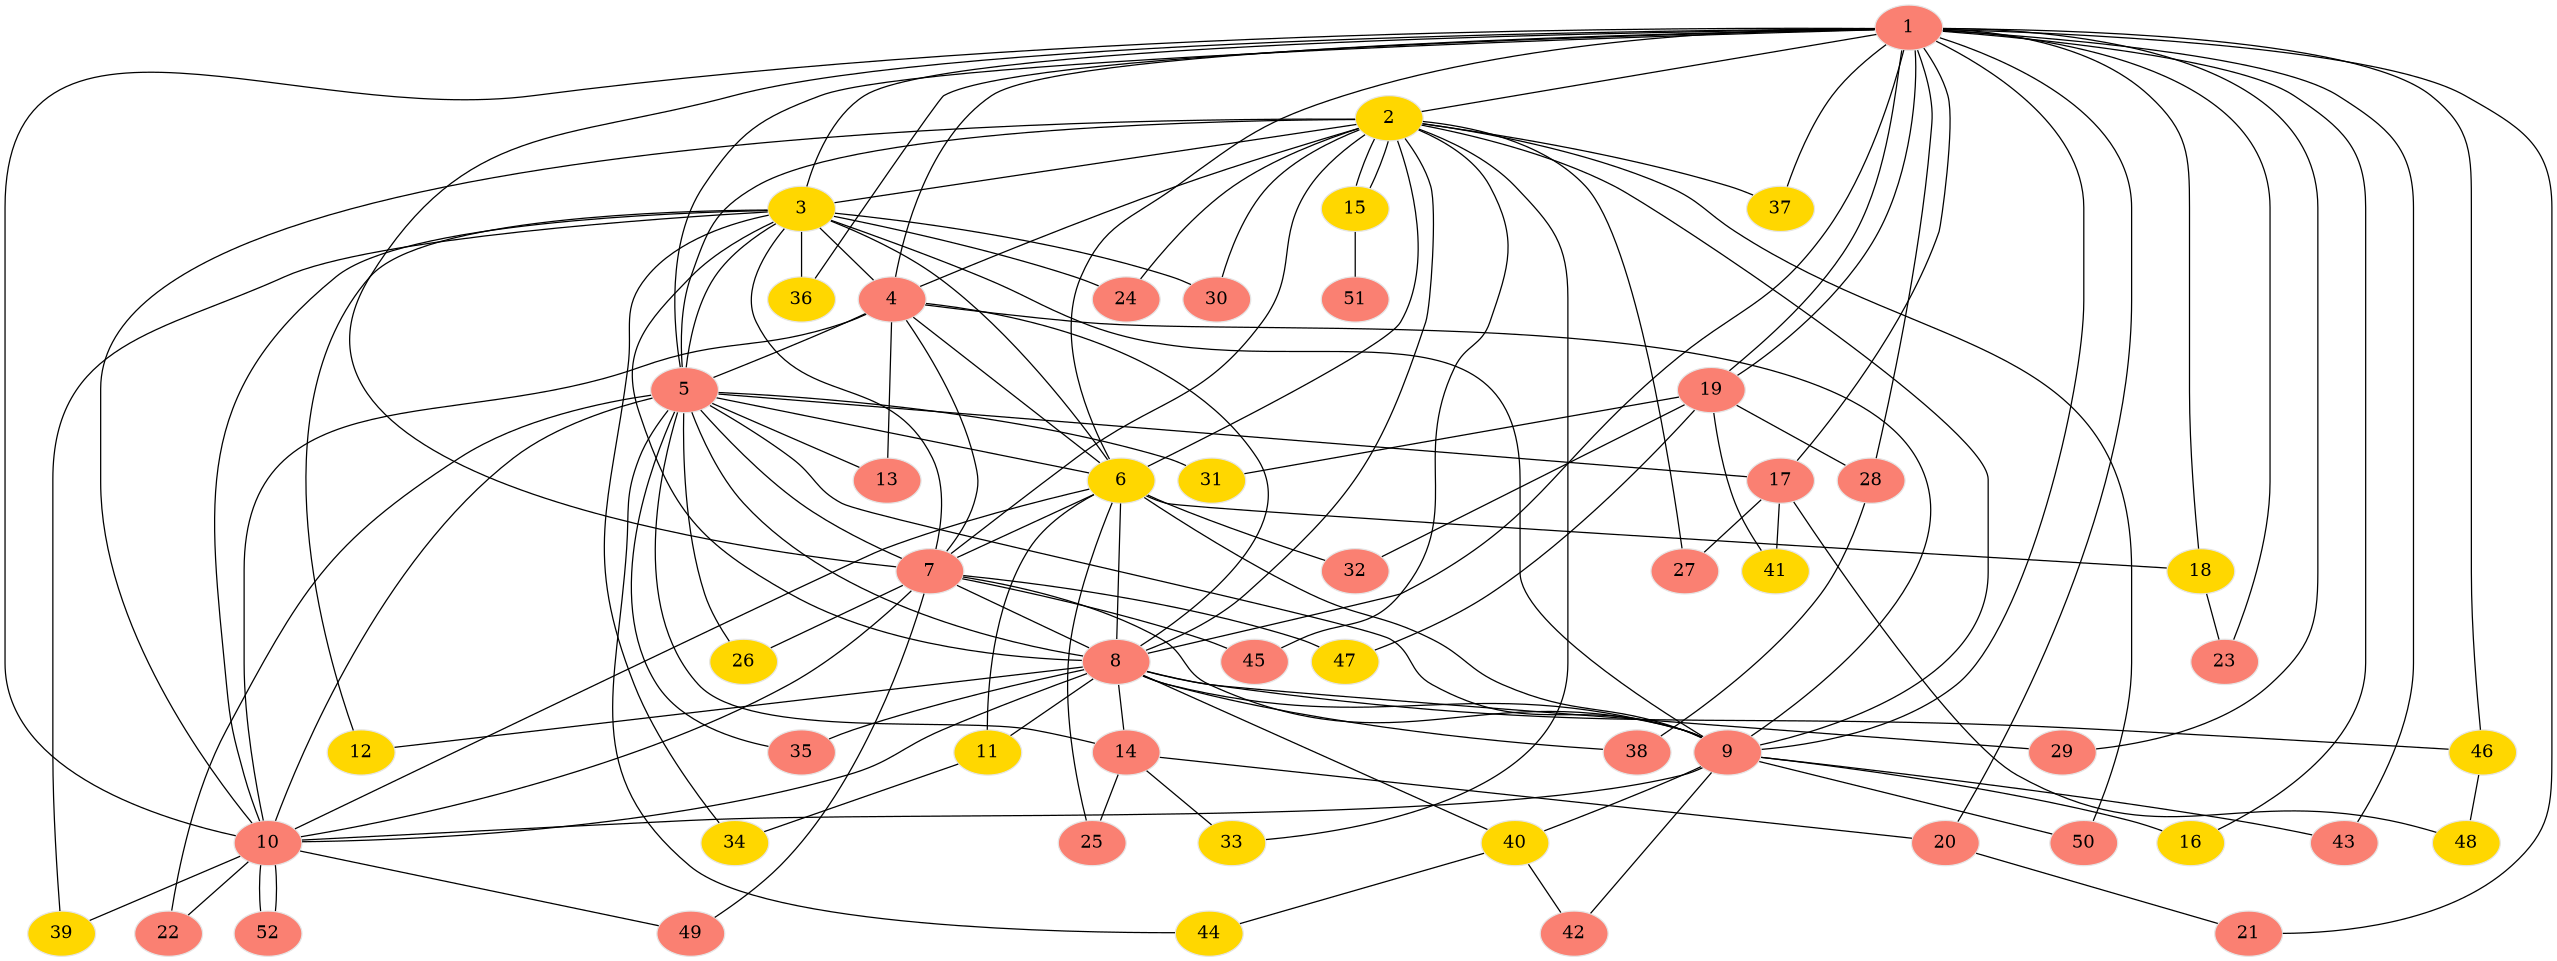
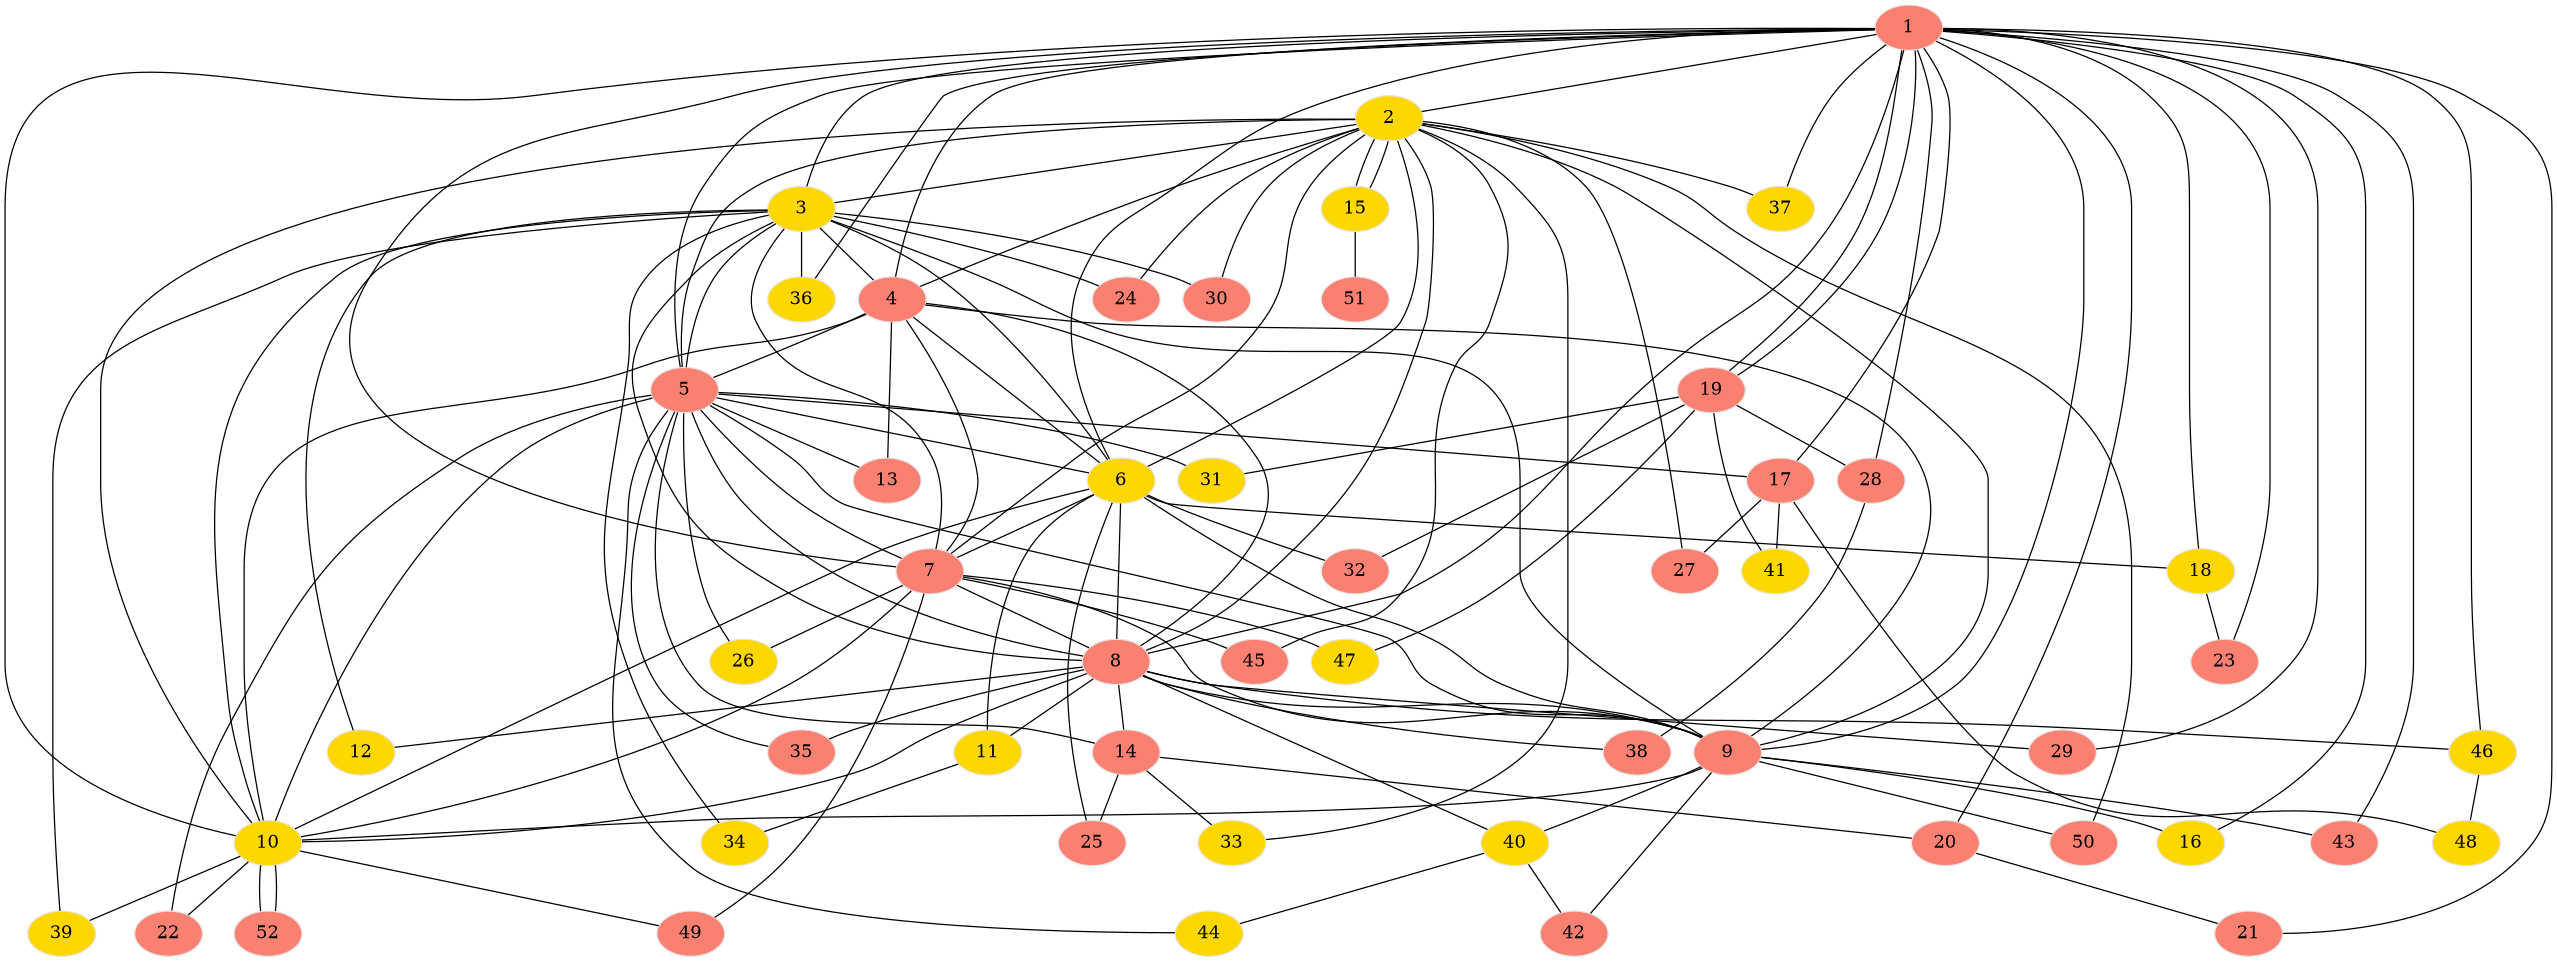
node "10": fillcolor salmon -> gold
